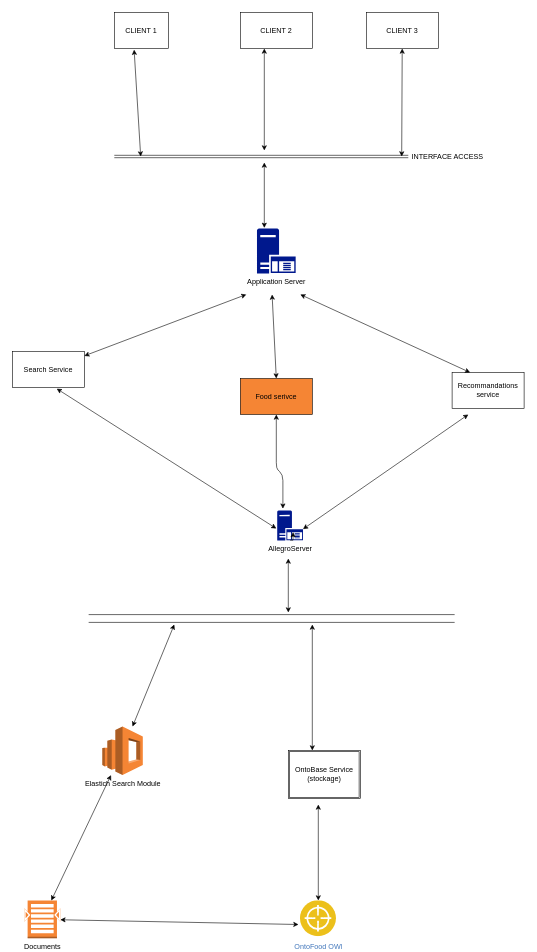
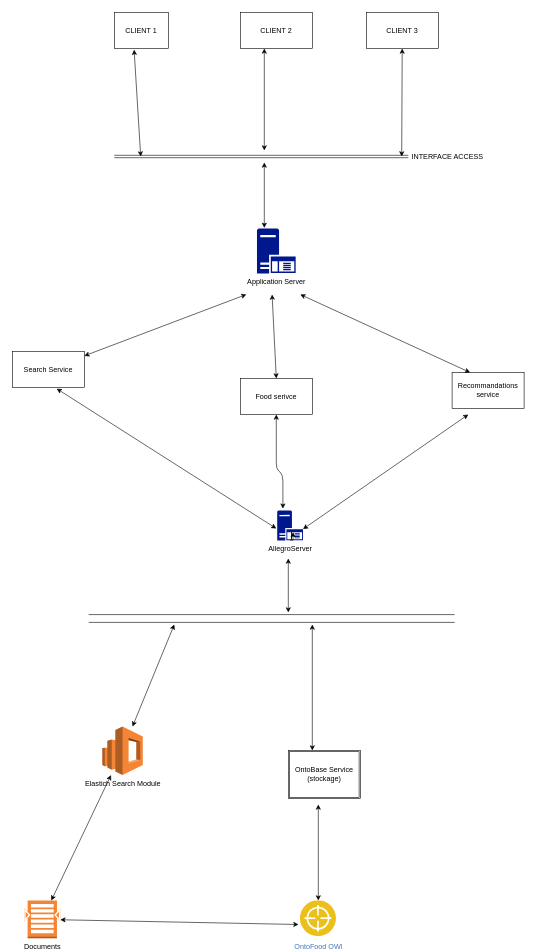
node "Food serivce": fillcolor #f58534 -> #ffffff
